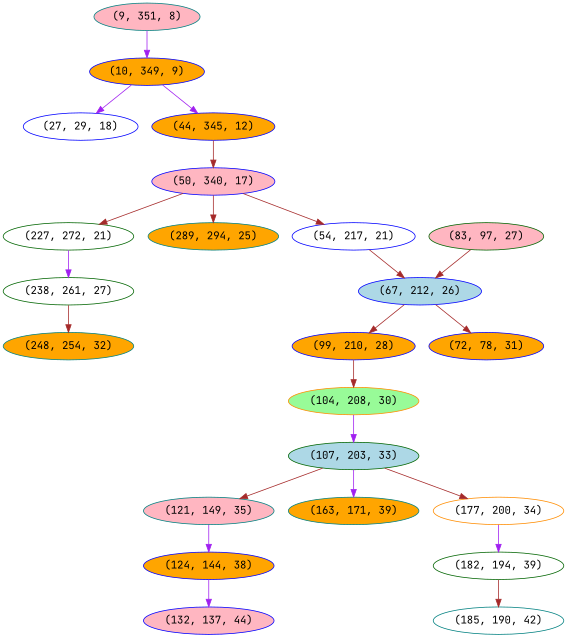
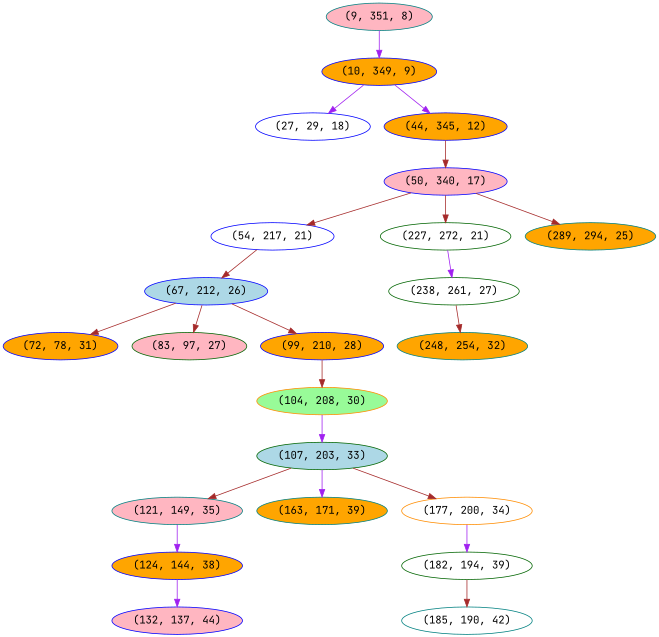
edge "(83, 97, 27)" -> "(67, 212, 26)": reversed
